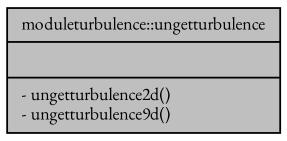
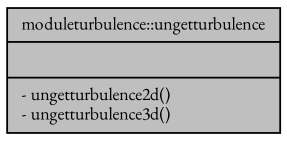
node "moduleturbulence::ungetturbulence": text "- ungetturbulence9d()" -> "- ungetturbulence3d()"
